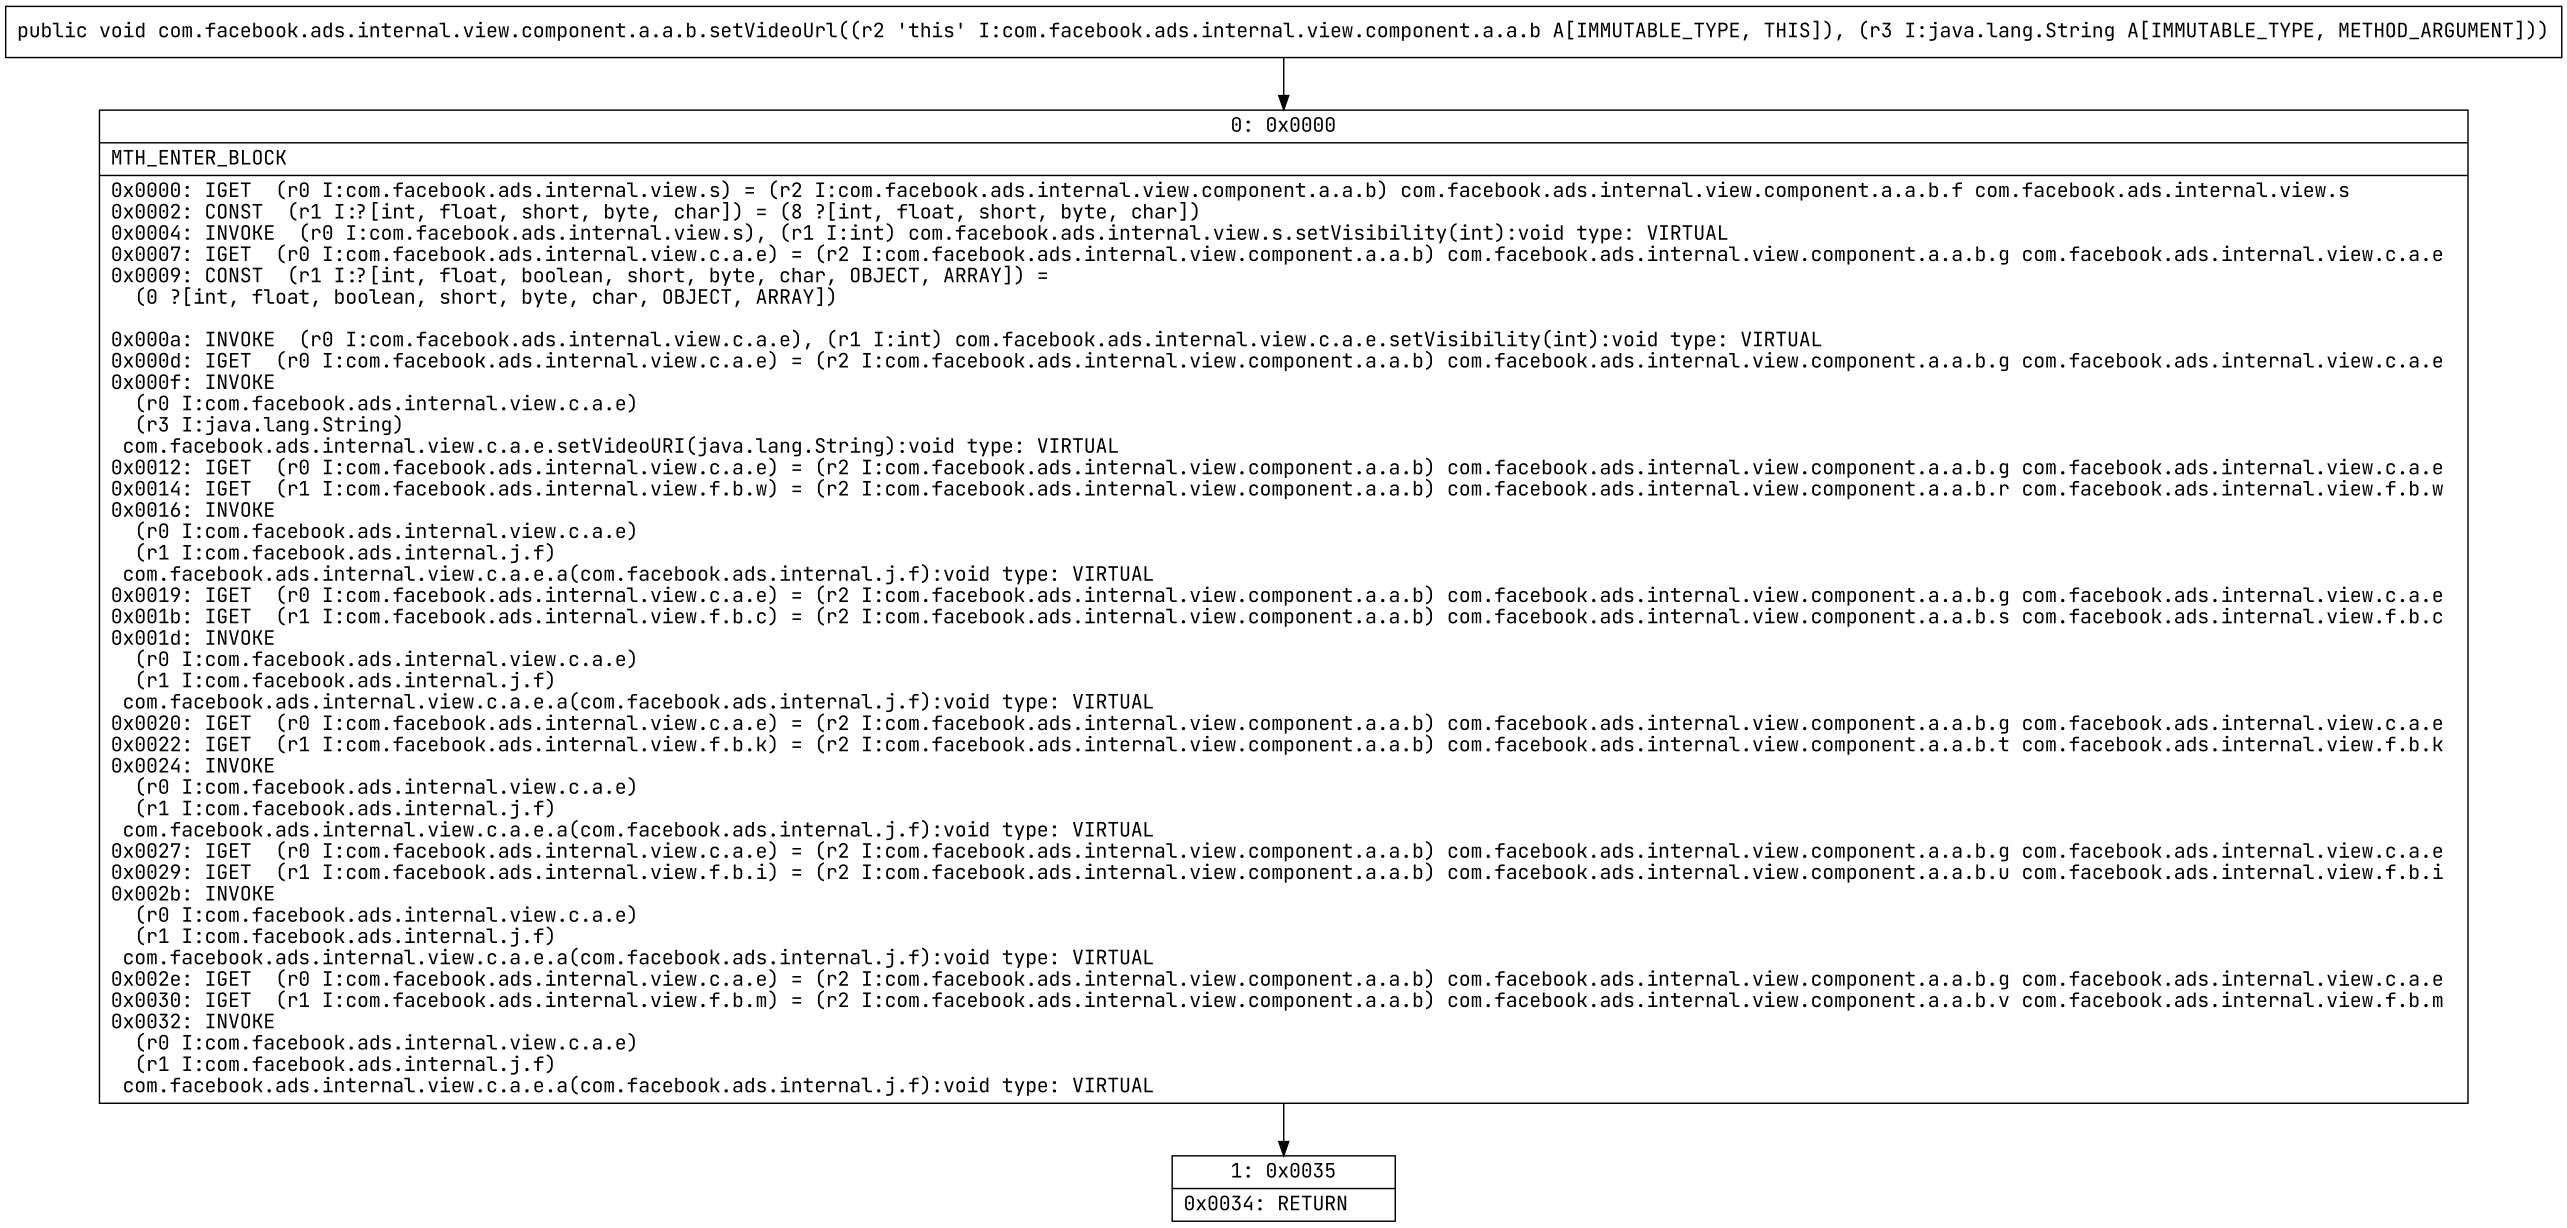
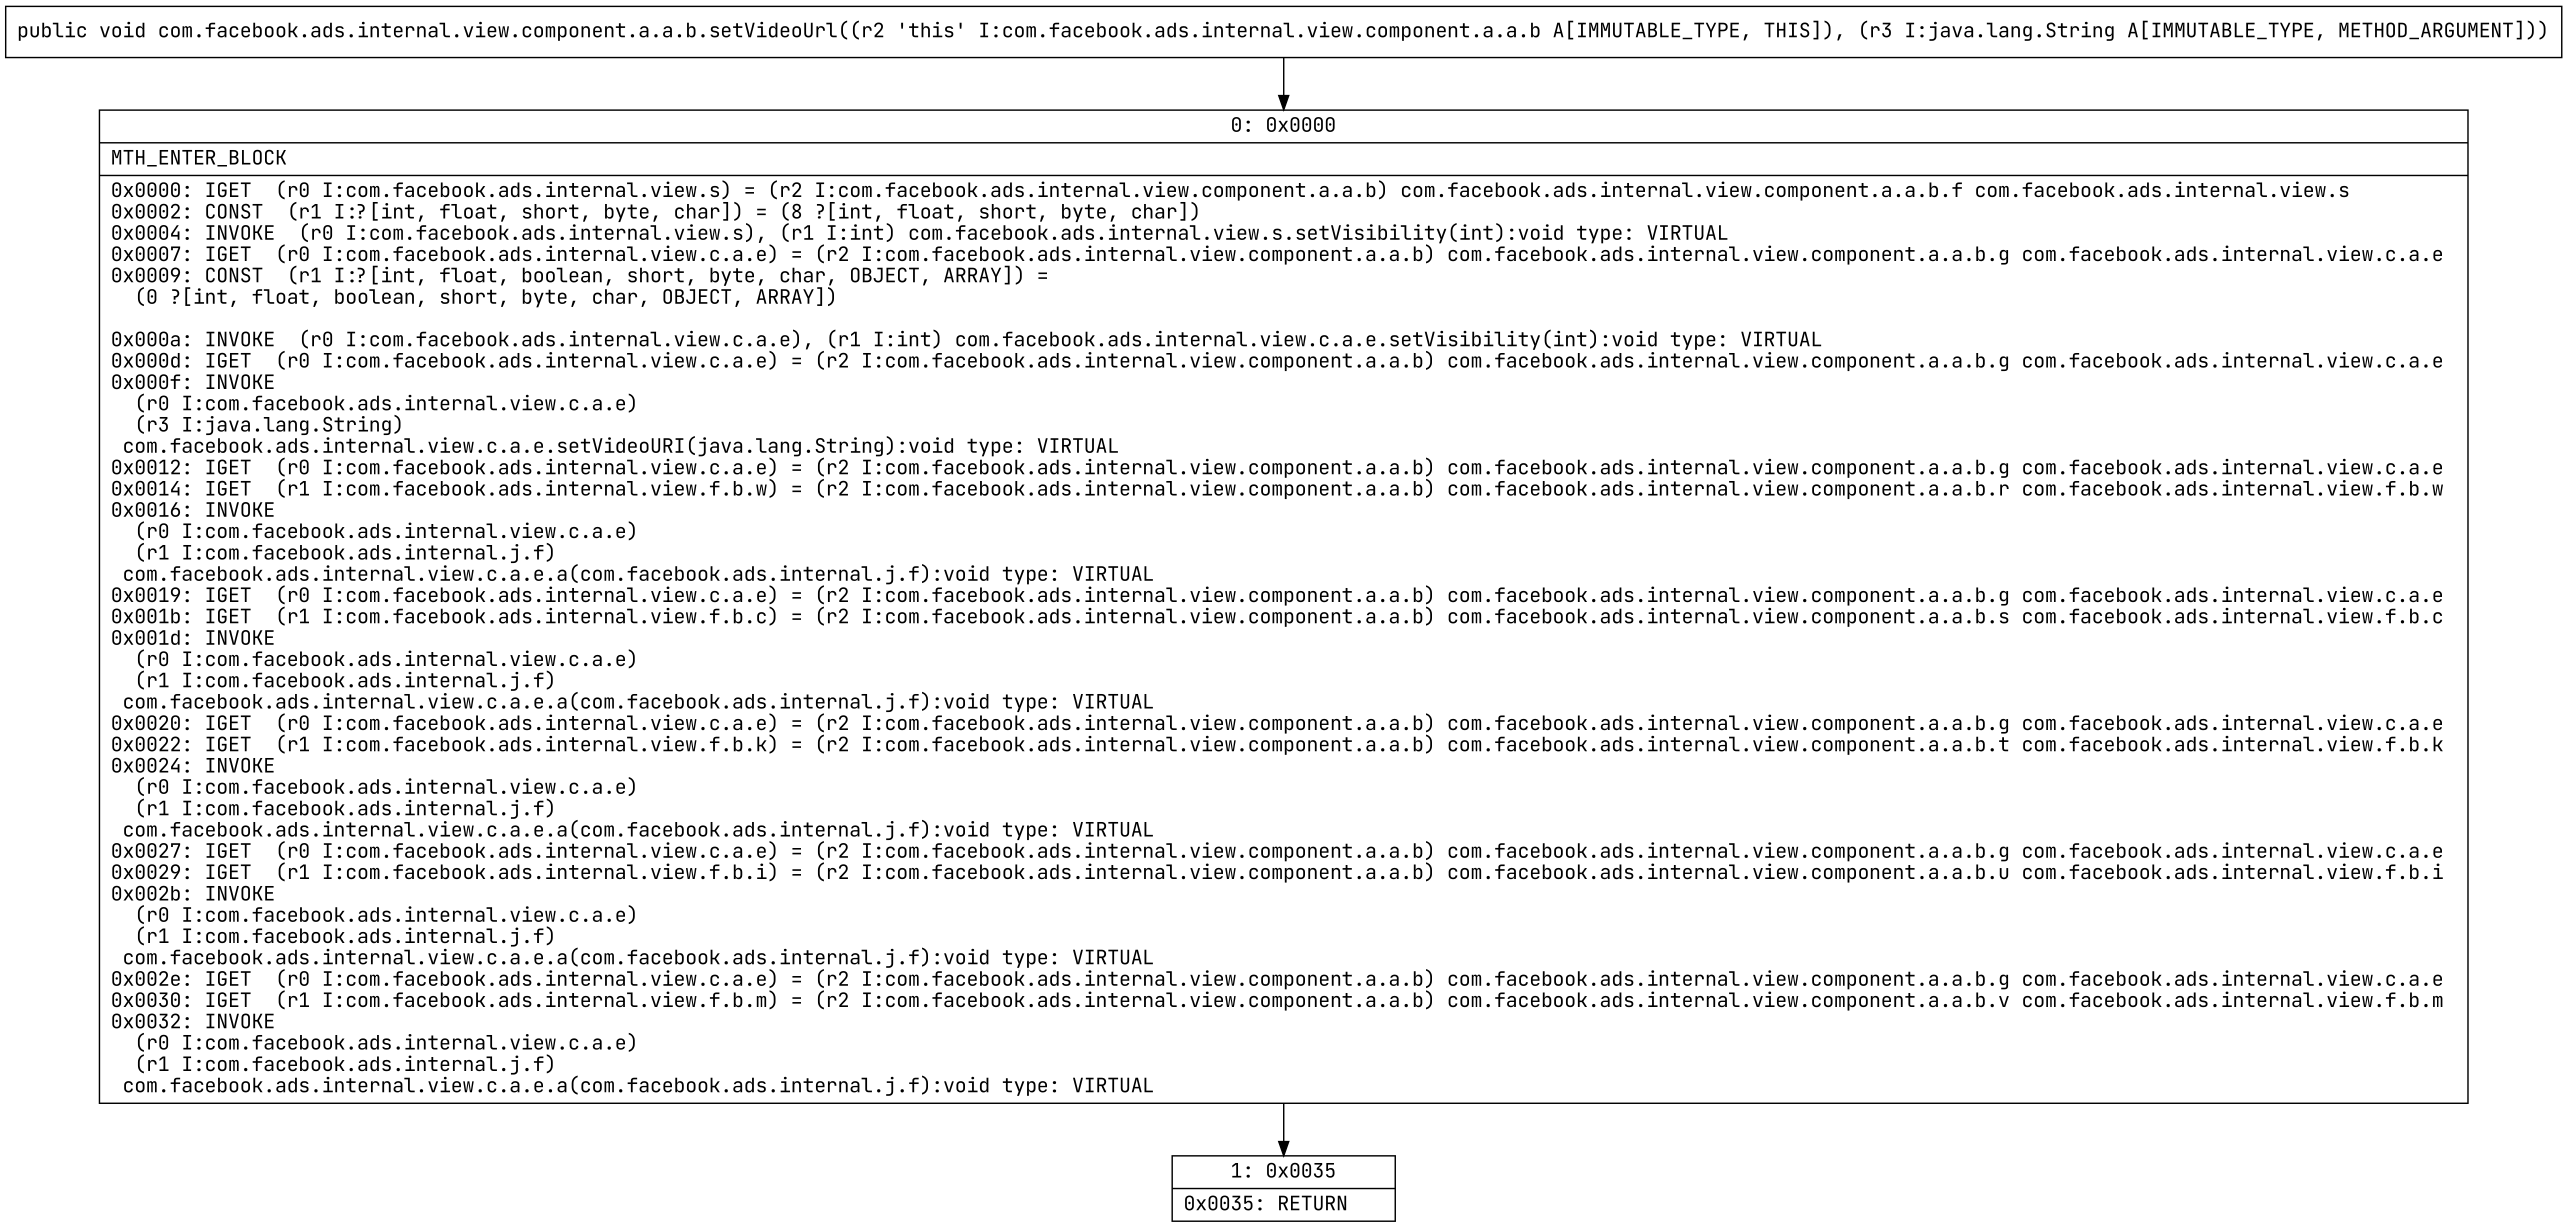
node "1: 0x0035": text "0x0034: RETURN" -> "0x0035: RETURN"
